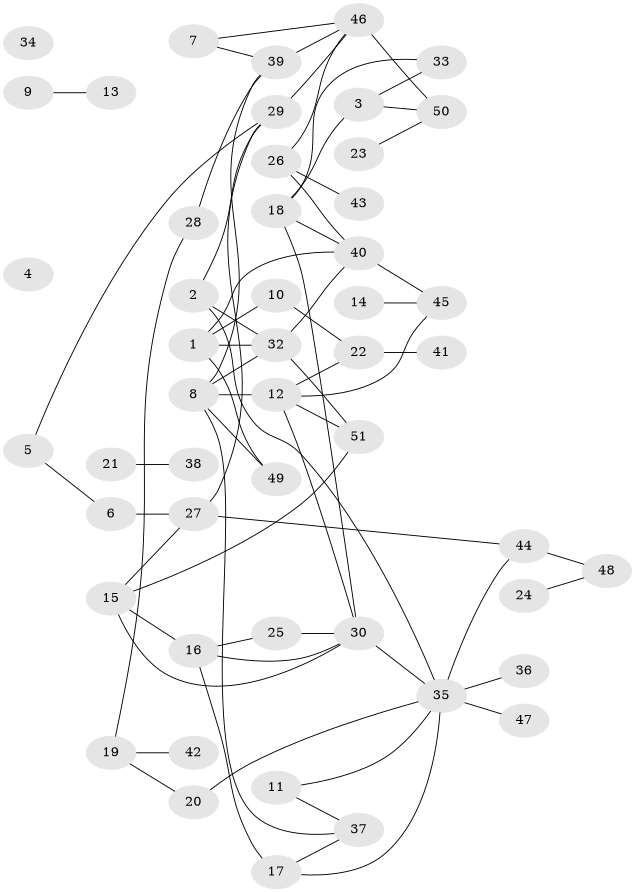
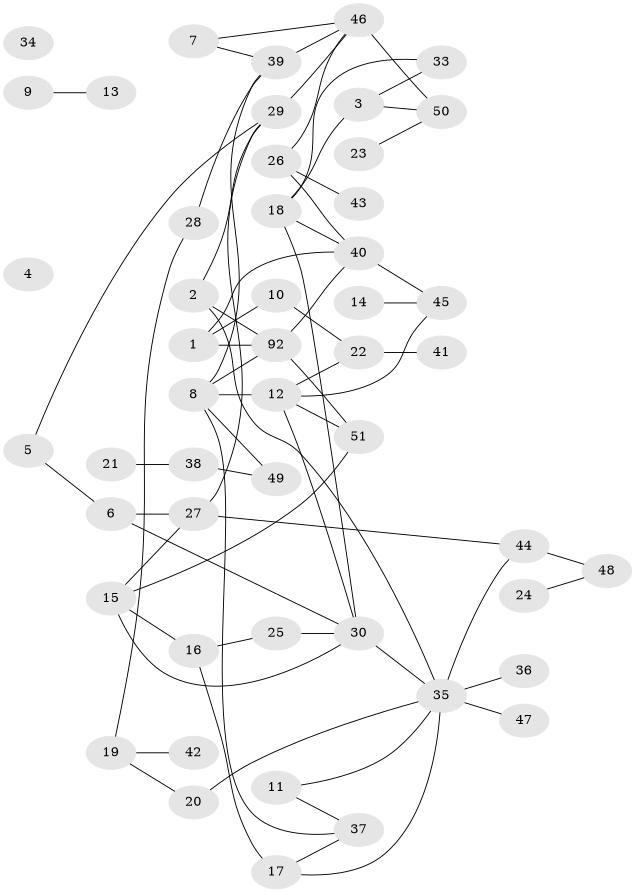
node "32": label "32" -> "92"
edge "1" -- "49": now "38" -- "49"
edge "30" -- "16": now "30" -- "6"
